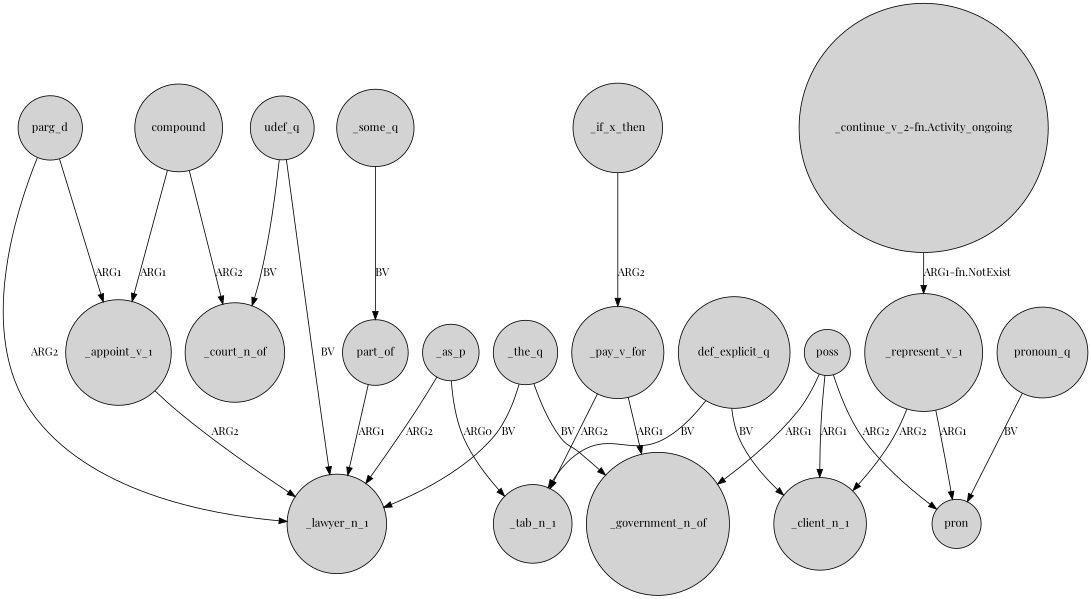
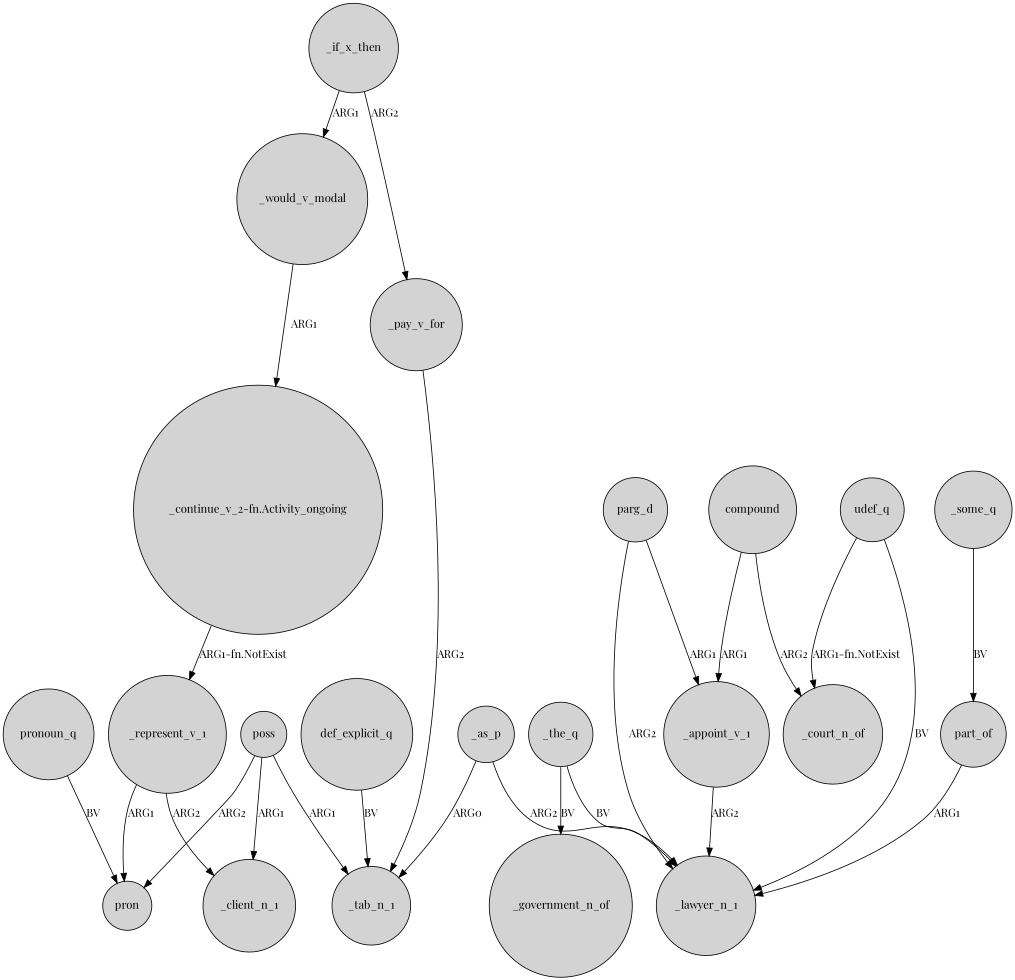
node "_would_v_modal": added
edge "udef_q" -> "_court_n_of": label "BV" -> "ARG1-fn.NotExist"
edge "_pay_v_for" -> "_government_n_of": removed, label "ARG1"
edge "poss" -> "_government_n_of": now "poss" -> "_tab_n_1"
edge "def_explicit_q" -> "_client_n_1": removed, label "BV"
